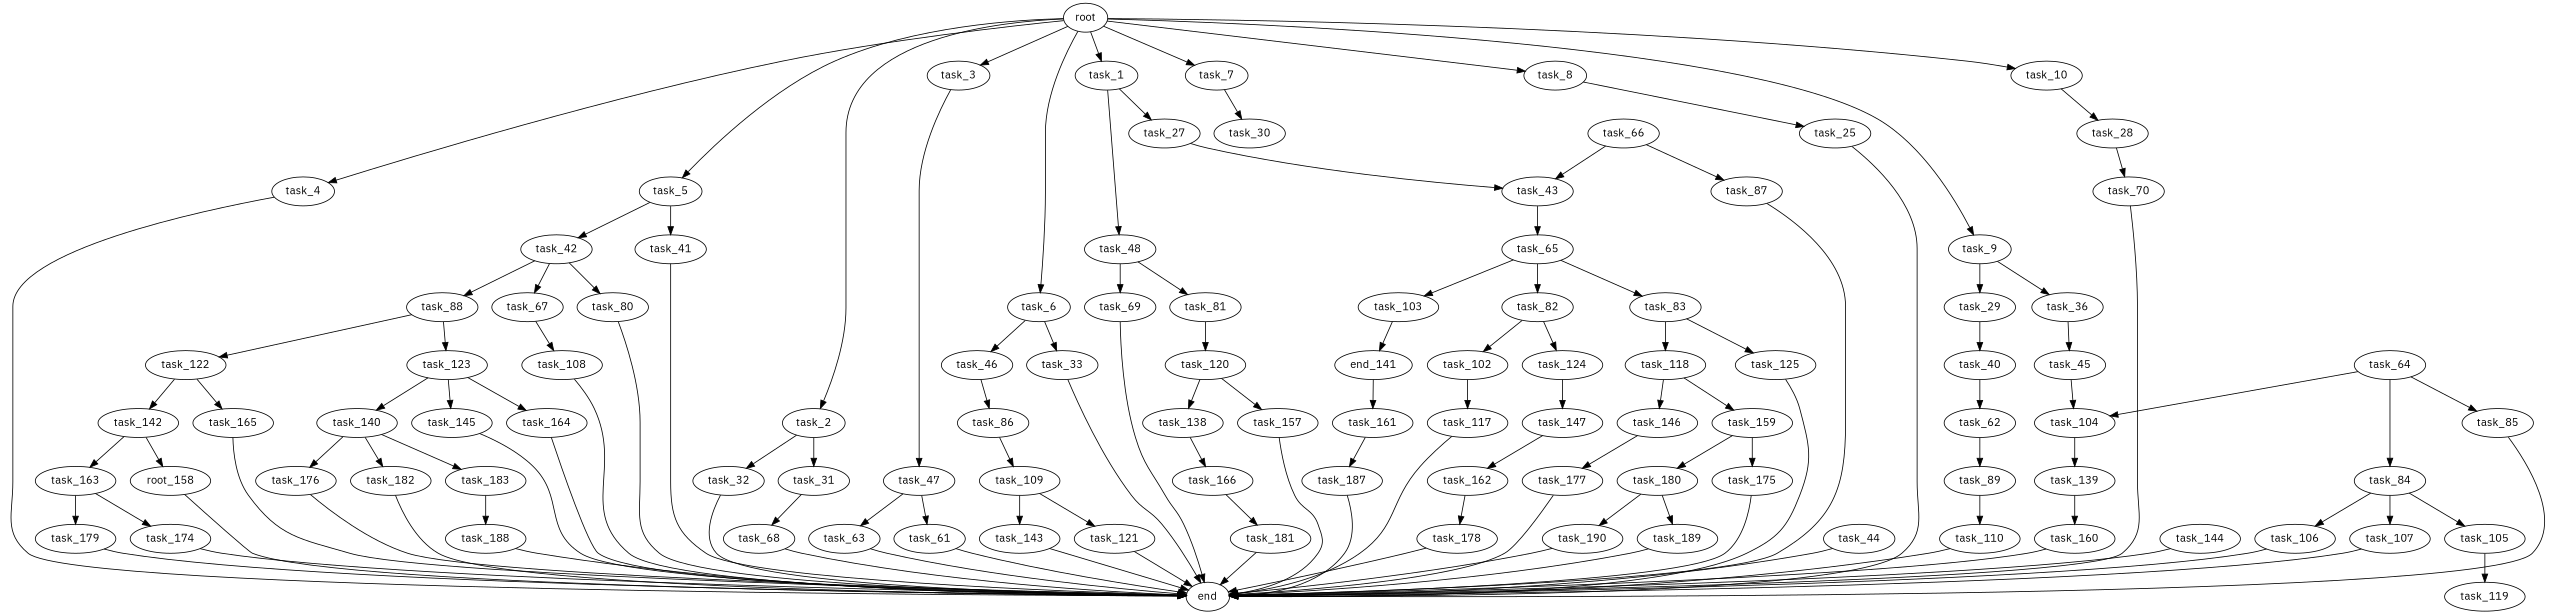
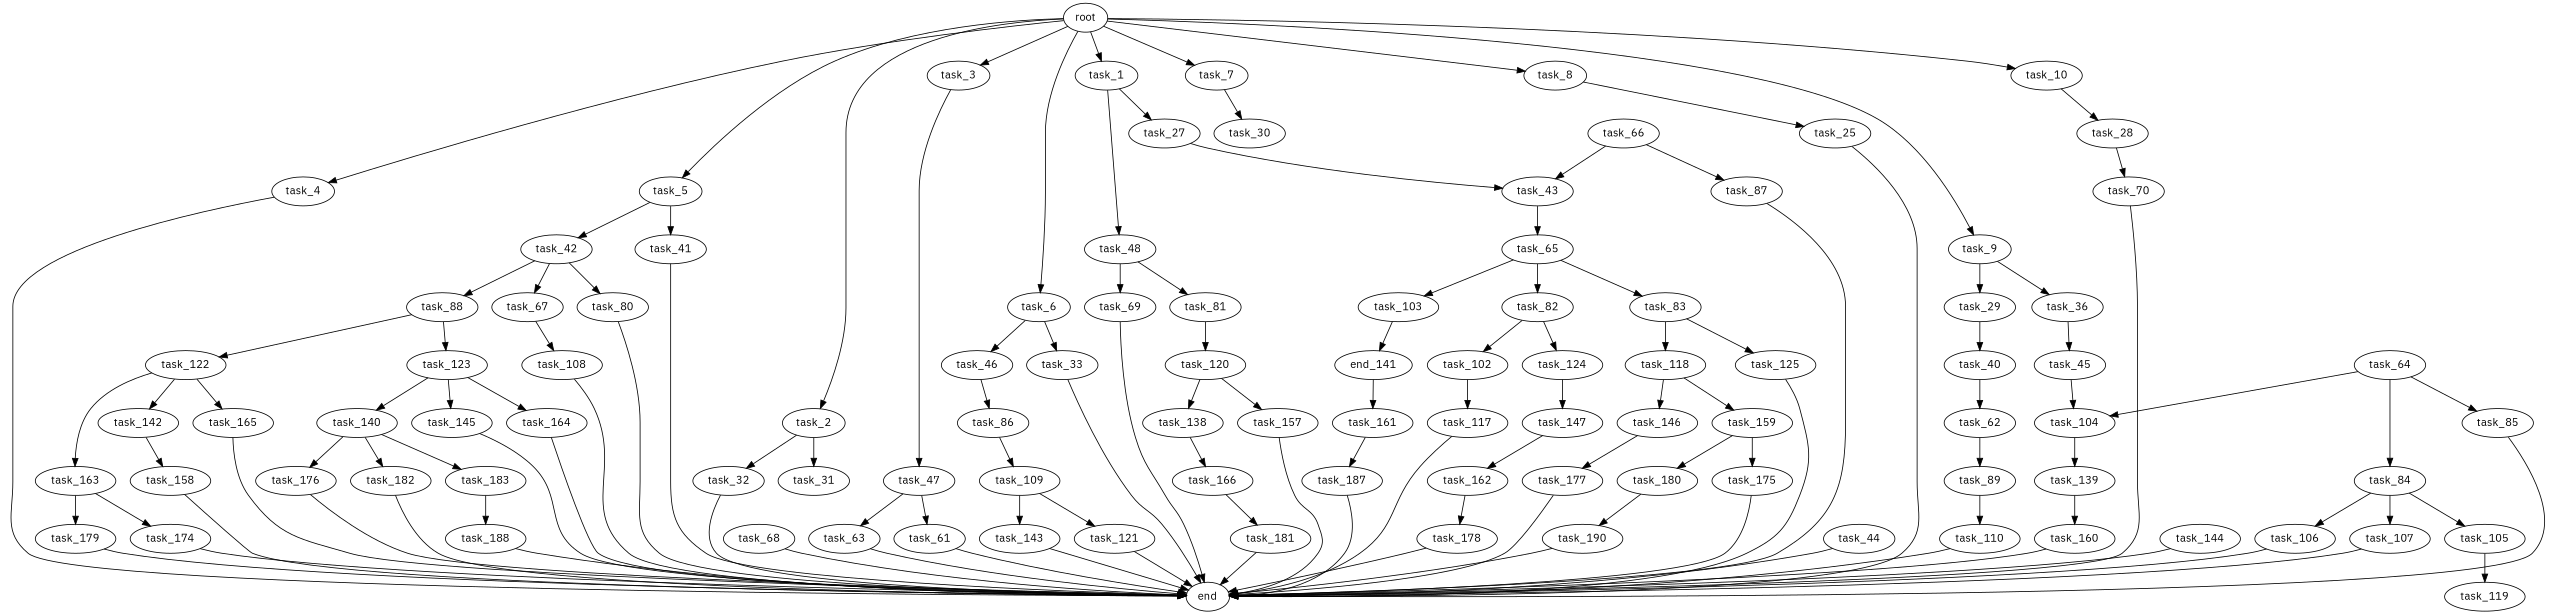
edge "task_142" -> "task_163": now "task_122" -> "task_163"
node "root_158": label "root_158" -> "task_158"
edge "task_31" -> "task_68": removed
node "task_189": removed
